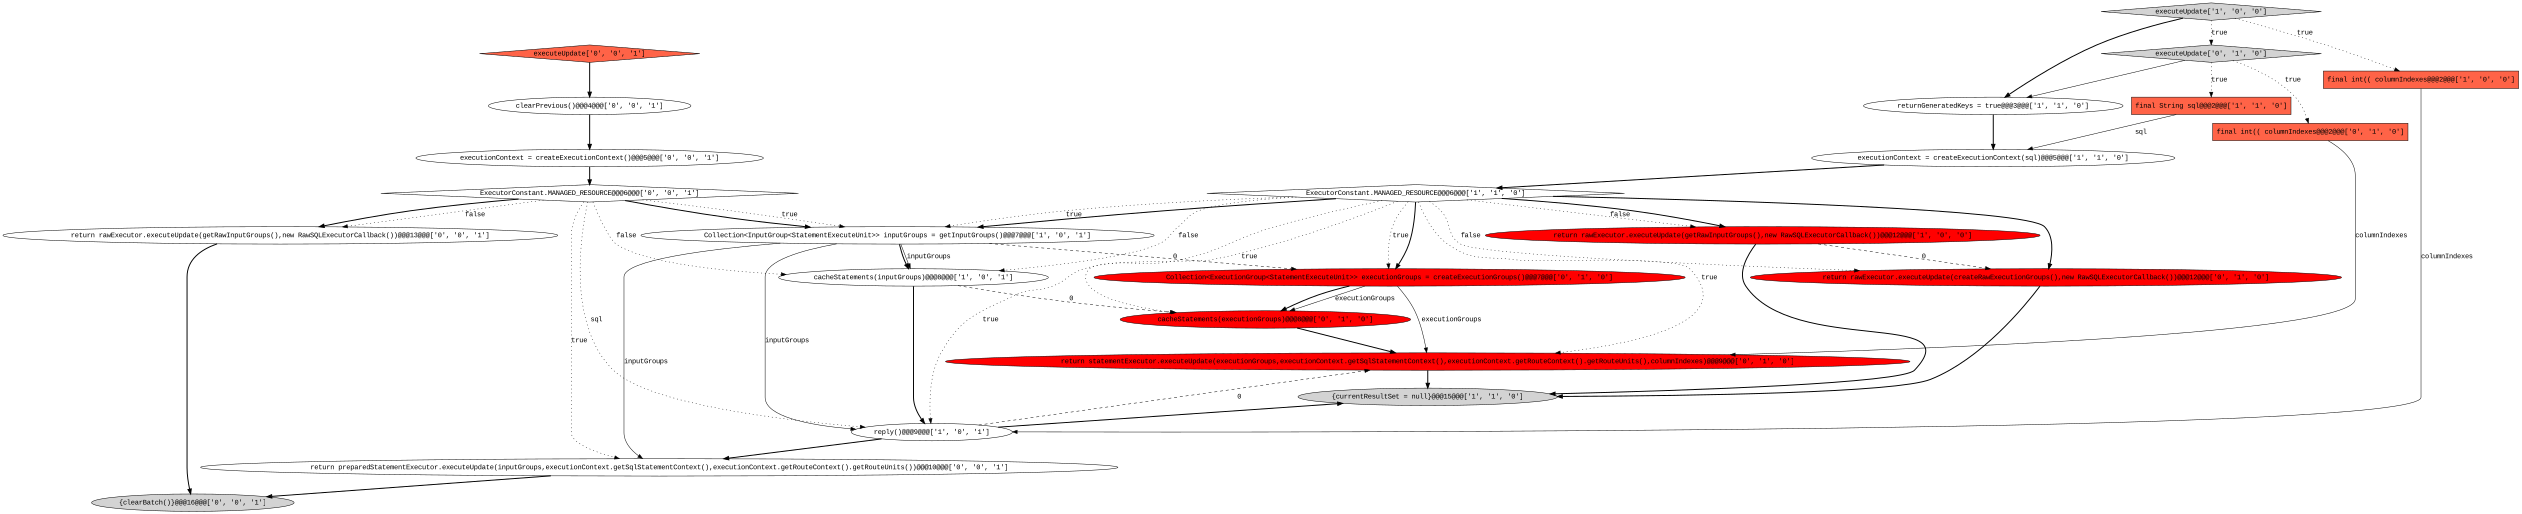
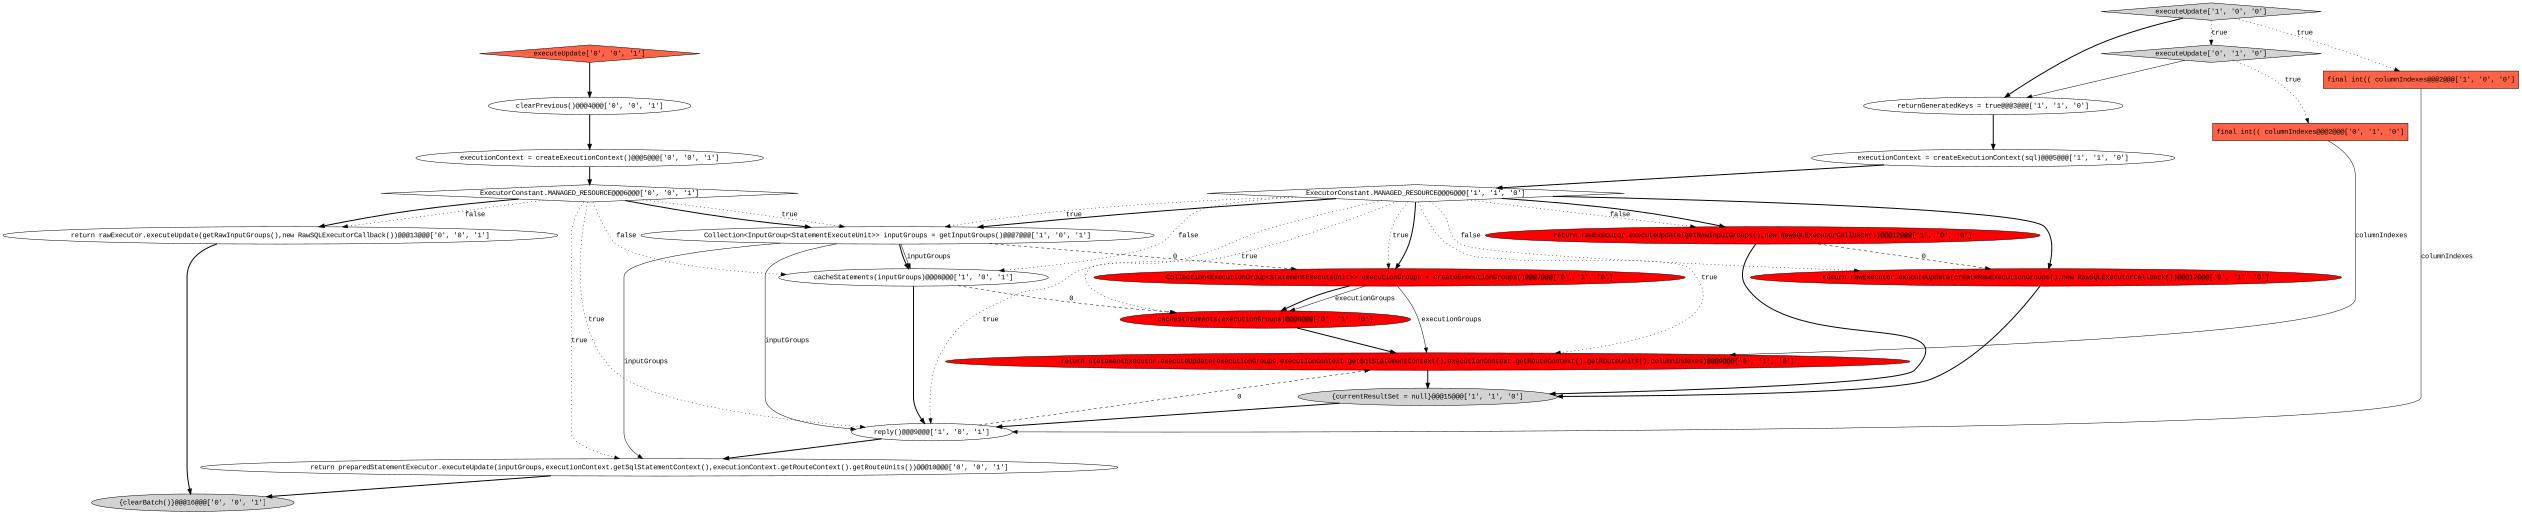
node "final String sql@@@2@@@['1', '1', '0']": removed
edge "ExecutorConstant.MANAGED_RESOURCE@@@6@@@['0', '0', '1']" -> "reply()@@@9@@@['1', '0', '1']": label "sql" -> "true"
edge "reply()@@@9@@@['1', '0', '1']" -> "{currentResultSet = null}@@@15@@@['1', '1', '0']": reversed
